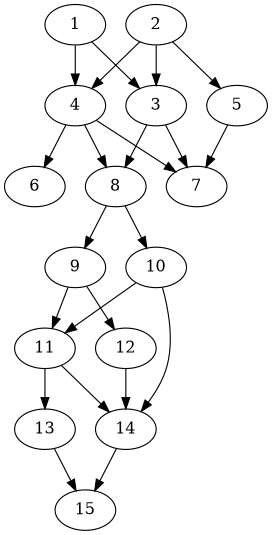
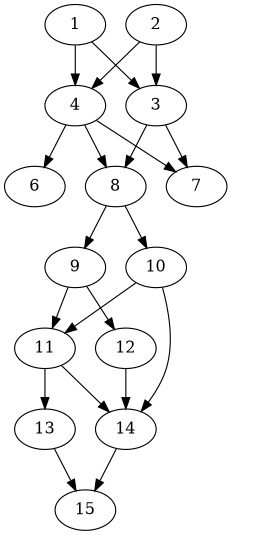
node "5": removed
